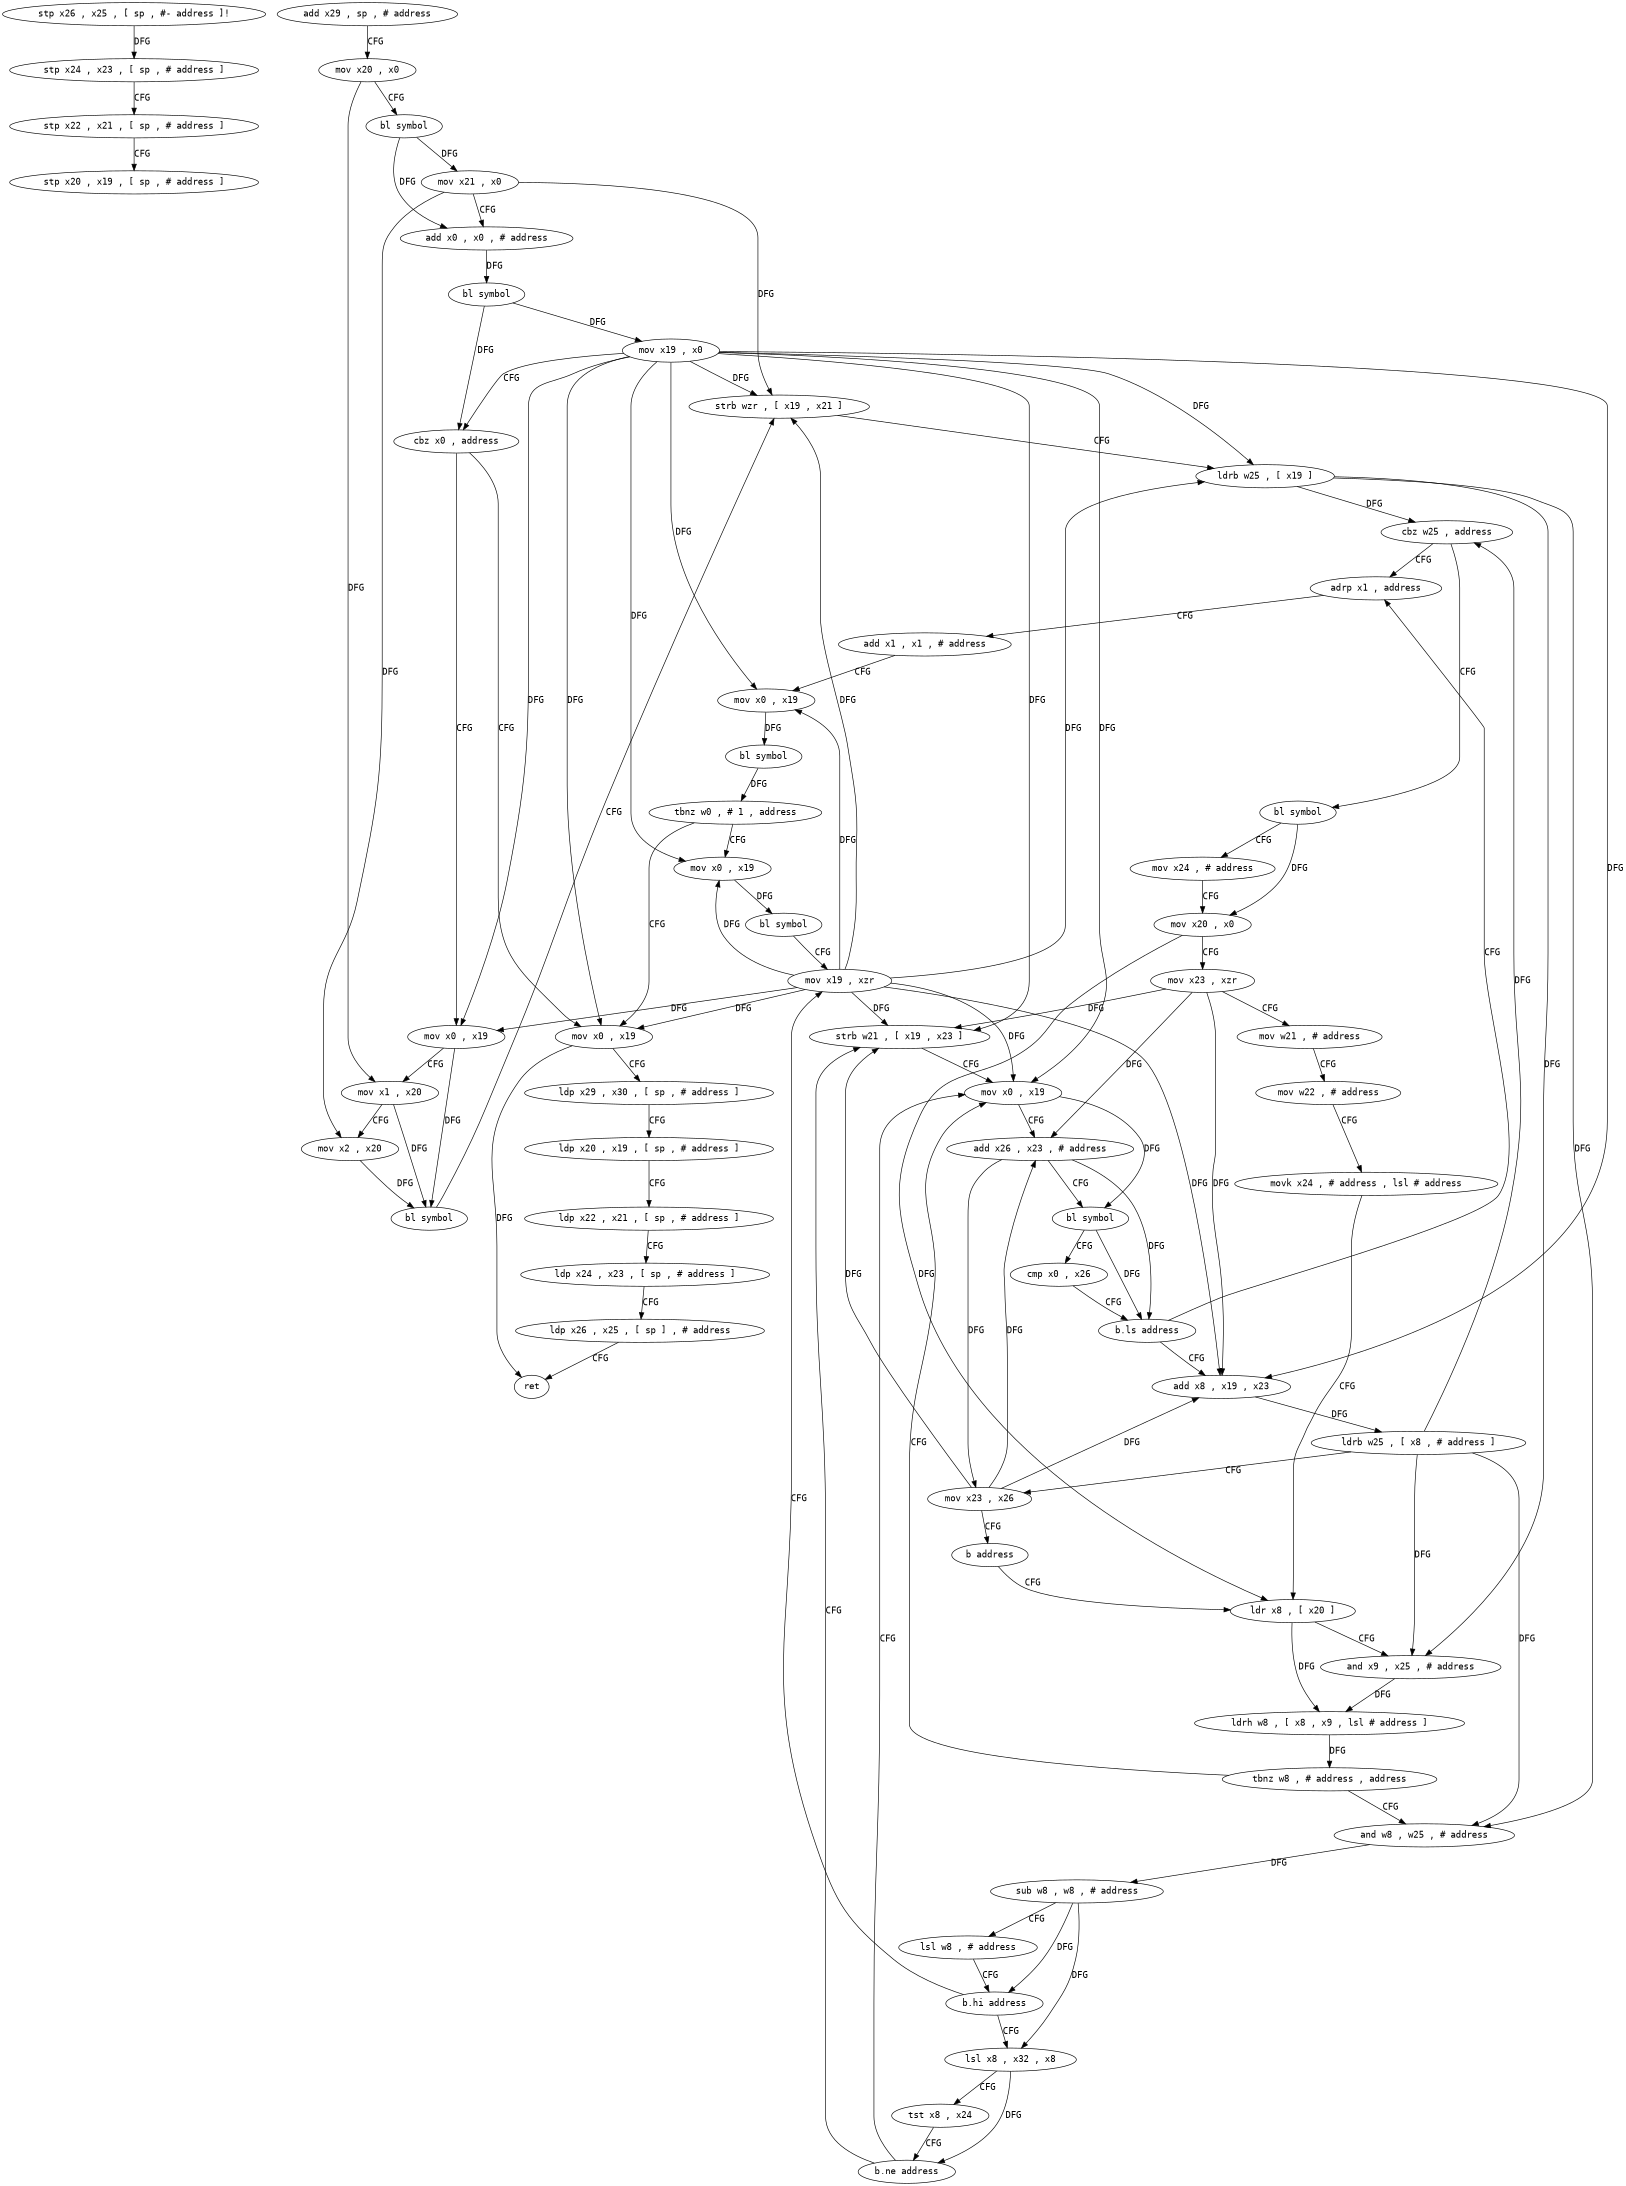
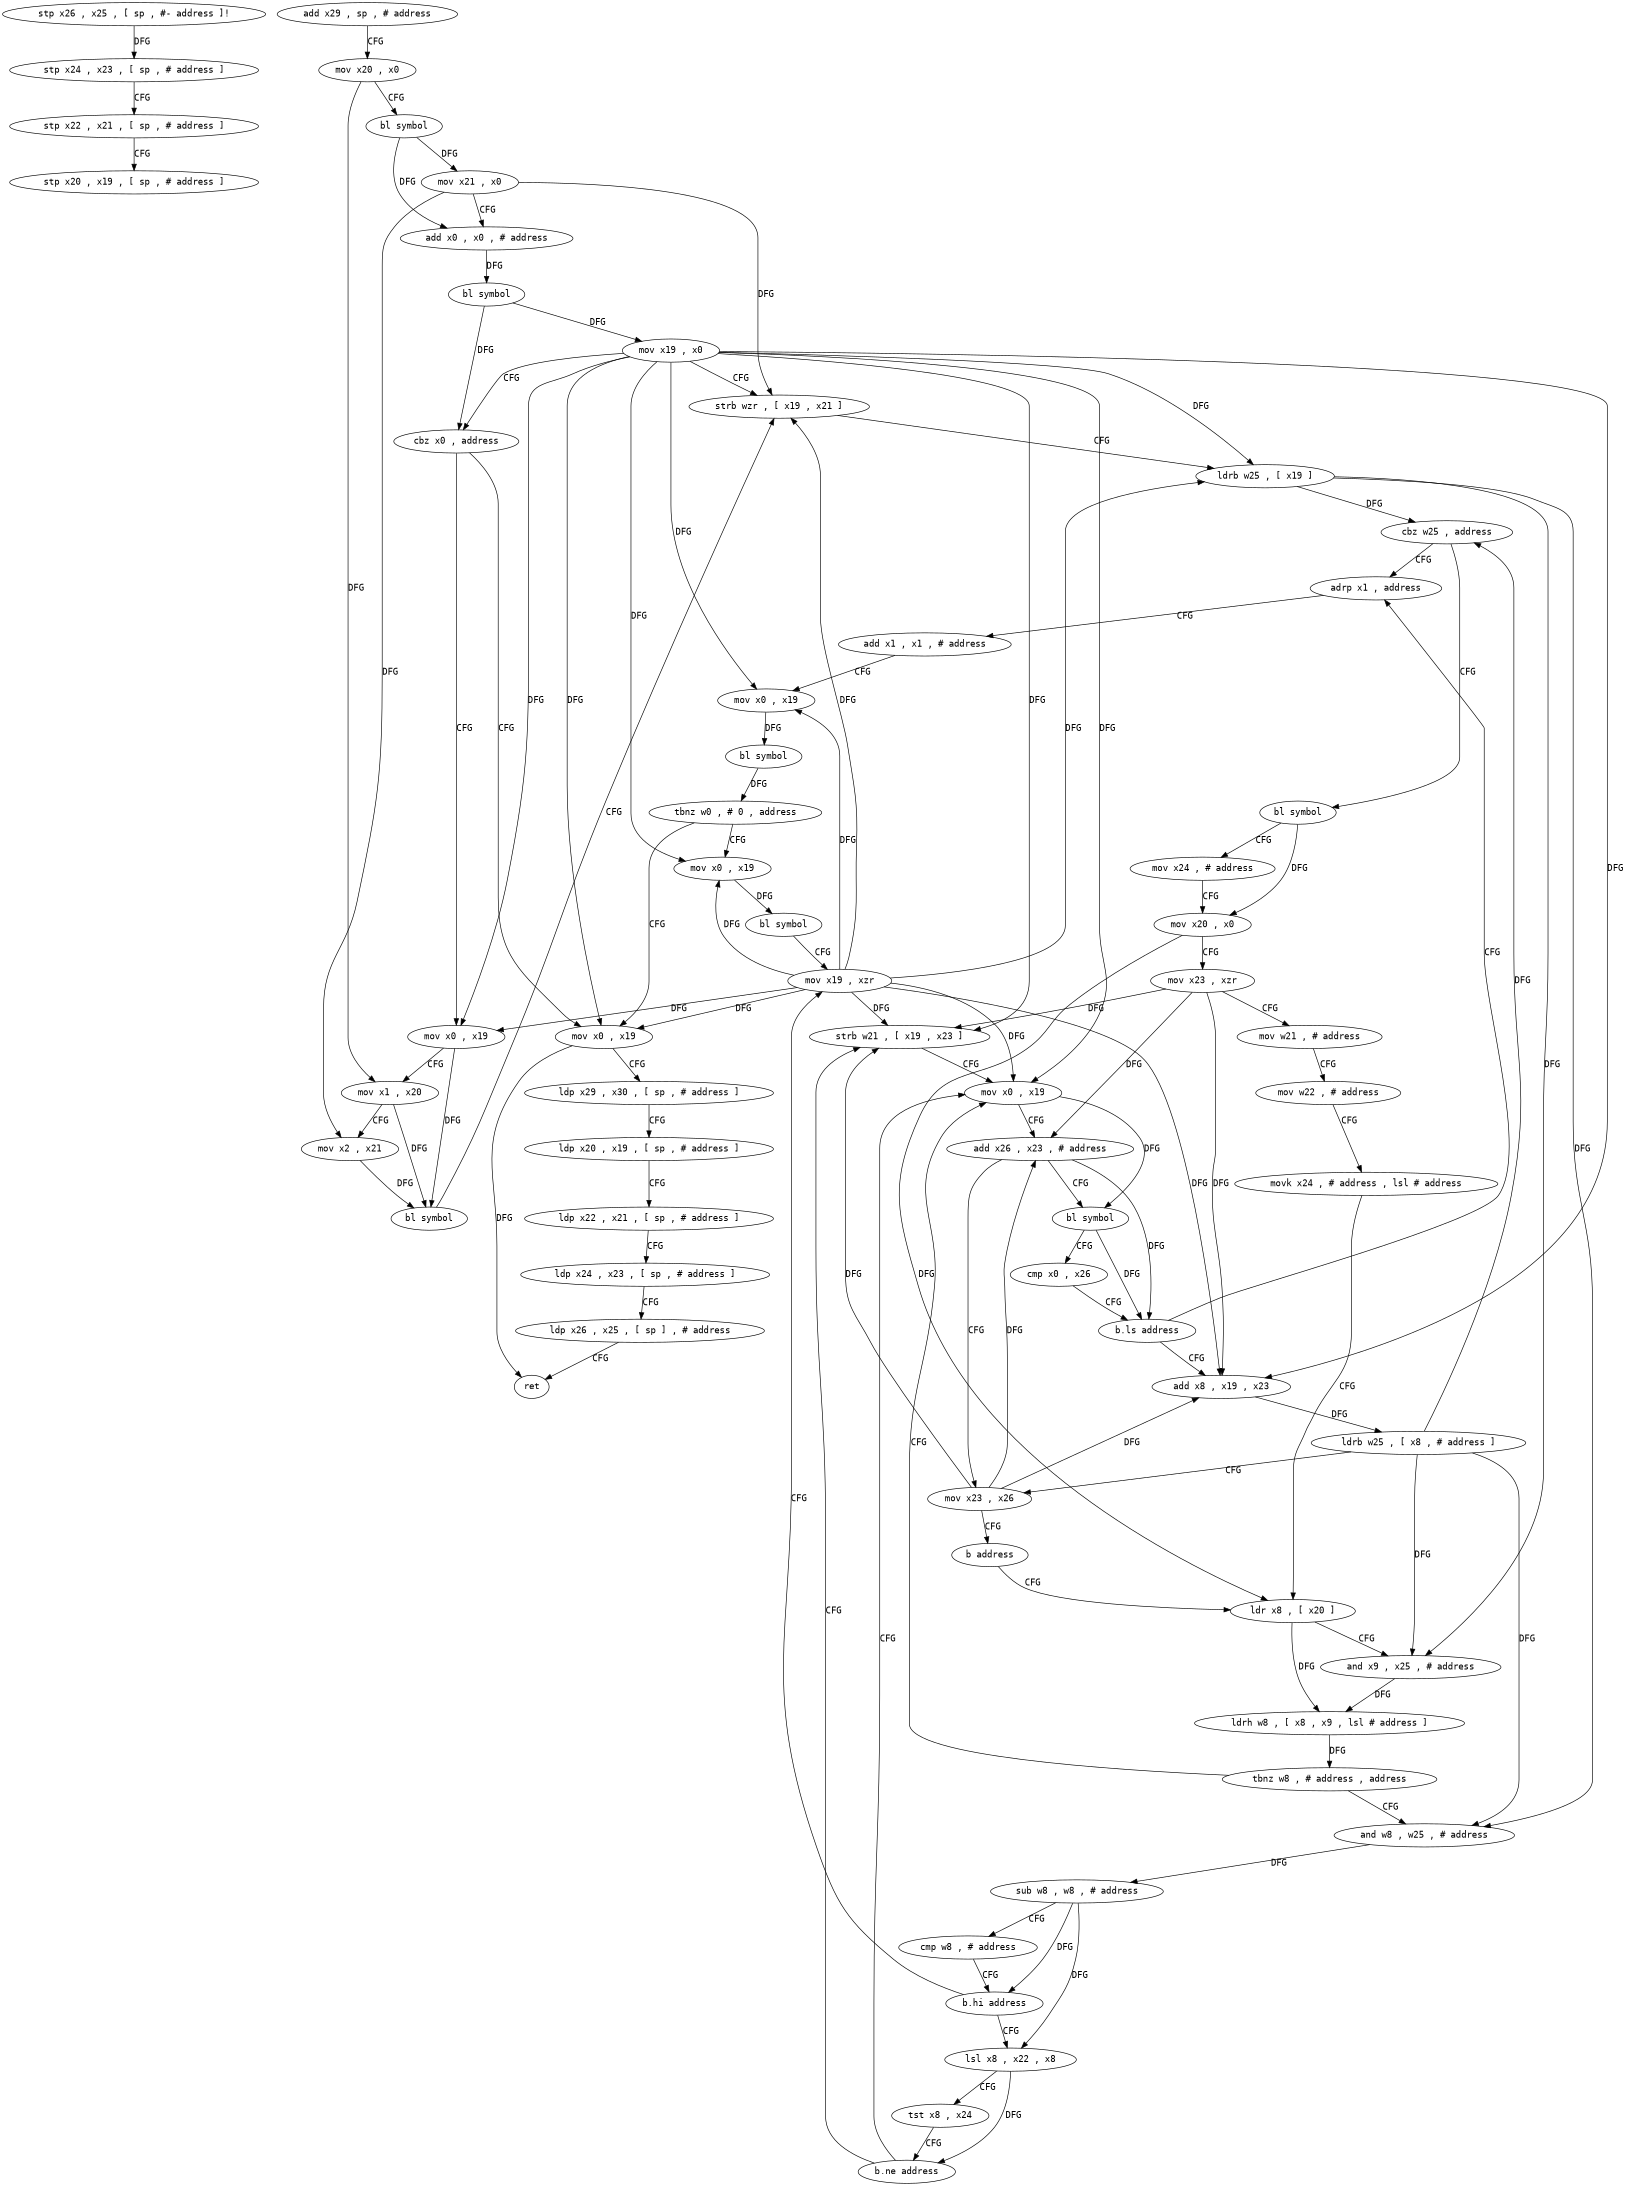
edge "mov x19 , x0" -> "strb wzr , [ x19 , x21 ]": label "DFG" -> "CFG"
node "tbnz w0 , # 1 , address": label "tbnz w0 , # 1 , address" -> "tbnz w0 , # 0 , address"
node "mov x2 , x20": label "mov x2 , x20" -> "mov x2 , x21"
edge "add x26 , x23 , # address" -> "mov x23 , x26": label "DFG" -> "CFG"
node "lsl w8 , # address": label "lsl w8 , # address" -> "cmp w8 , # address"
node "lsl x8 , x32 , x8": label "lsl x8 , x32 , x8" -> "lsl x8 , x22 , x8"
